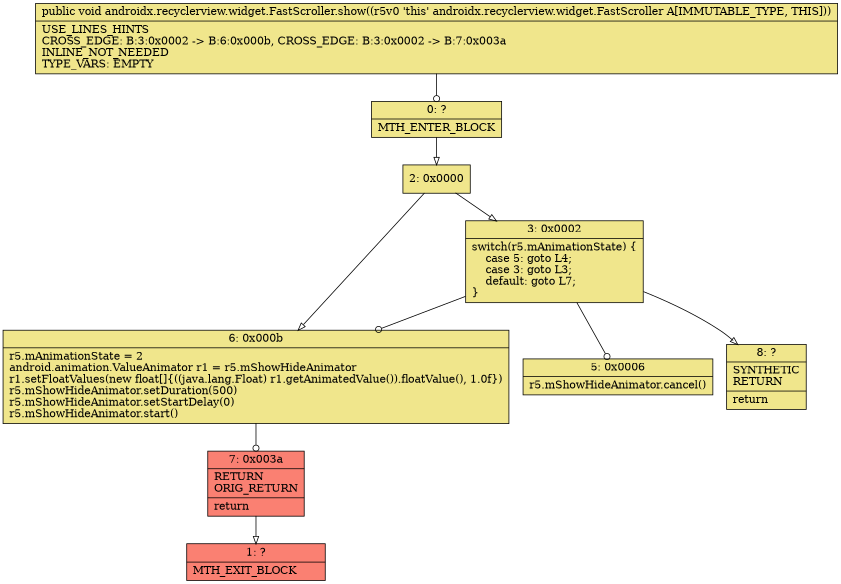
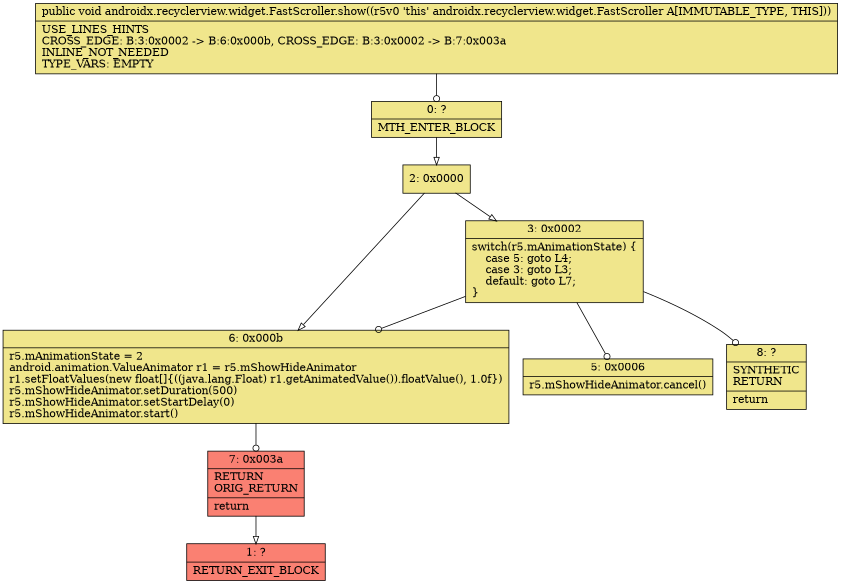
edge "3: 0x0002" -> "8: ?": arrowhead onormal -> odot
node "1: ?": text "MTH_EXIT_BLOCK" -> "RETURN_EXIT_BLOCK"
